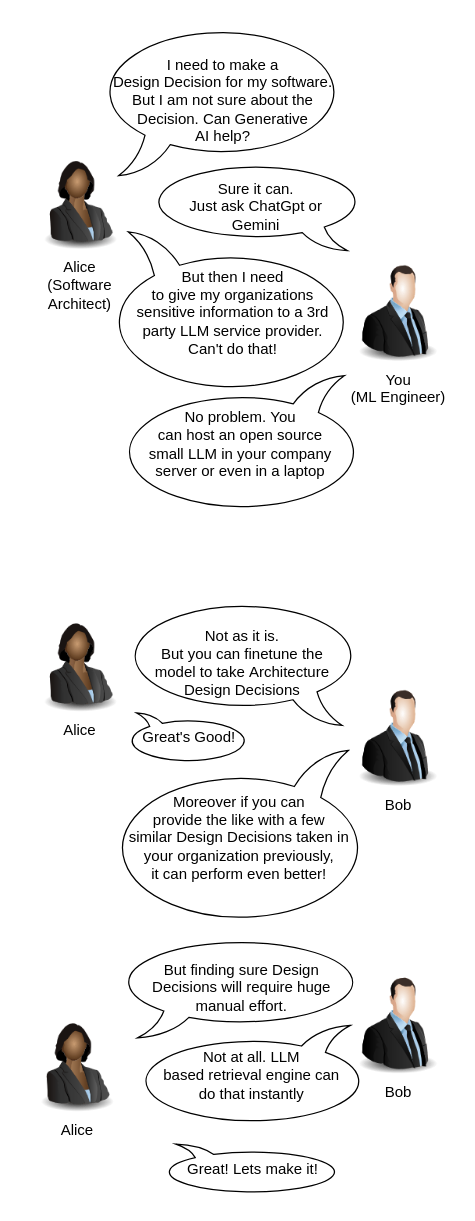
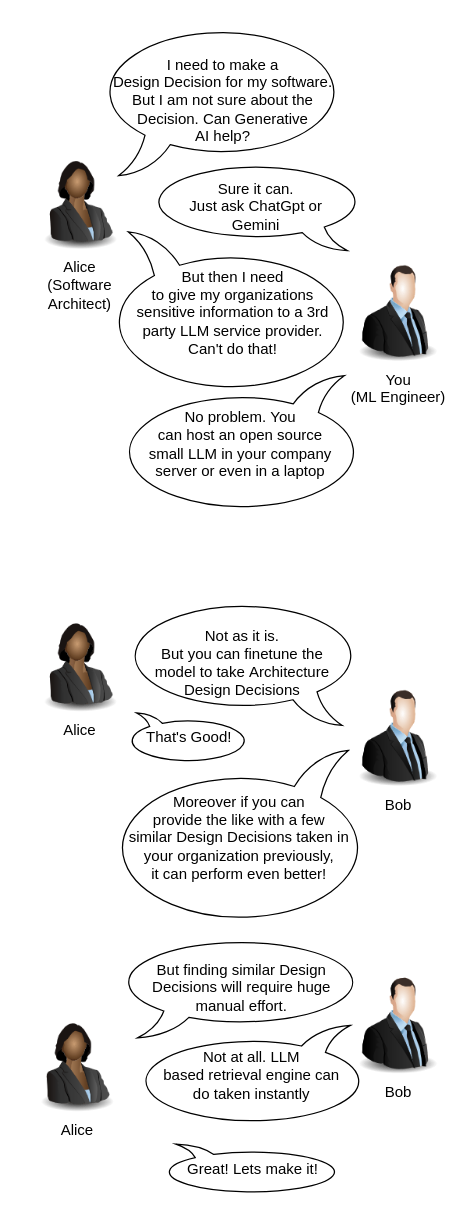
node "Great's Good!": label "Great's Good!" -> "That's Good!"
node "But finding sure Design Decisions will require huge manual effort.": label "But finding sure Design Decisions will require huge manual effort." -> "But finding similar Design Decisions will require huge manual effort."
node "Not at all. LLM based retrieval engine can do that instantly": label "Not at all. LLM based retrieval engine can do that instantly" -> "Not at all. LLM based retrieval engine can do taken instantly"
